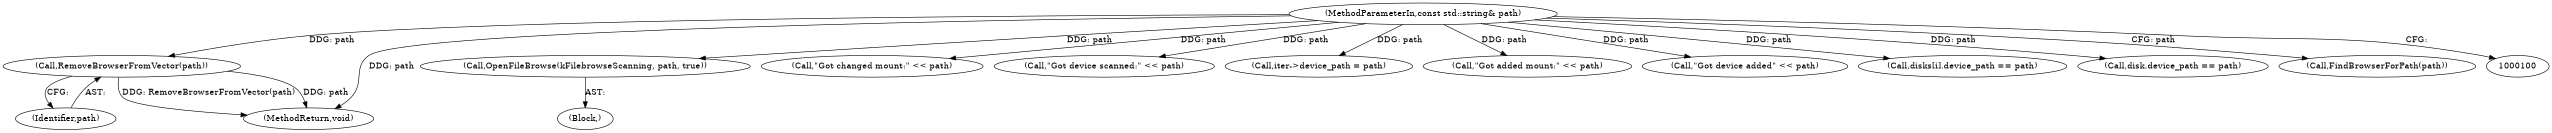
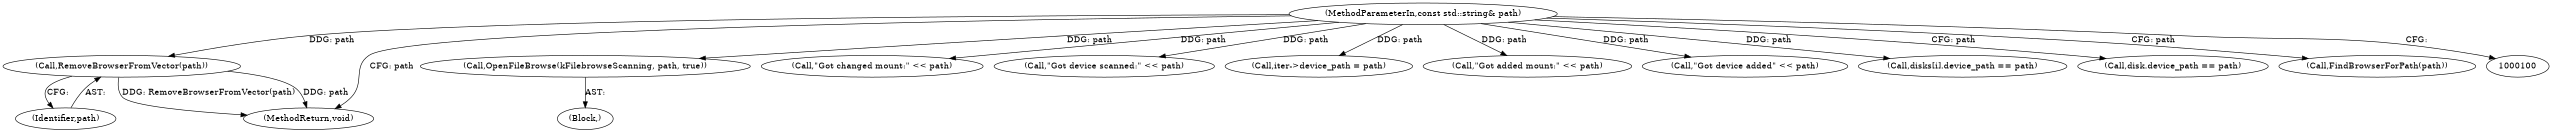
edge "(MethodParameterIn,const std::string& path)" -> "(Call,disk.device_path == path)": label "DDG: path" -> "CFG: path"
edge "(MethodParameterIn,const std::string& path)" -> "(MethodReturn,void)": label "DDG: path" -> "CFG: path"
